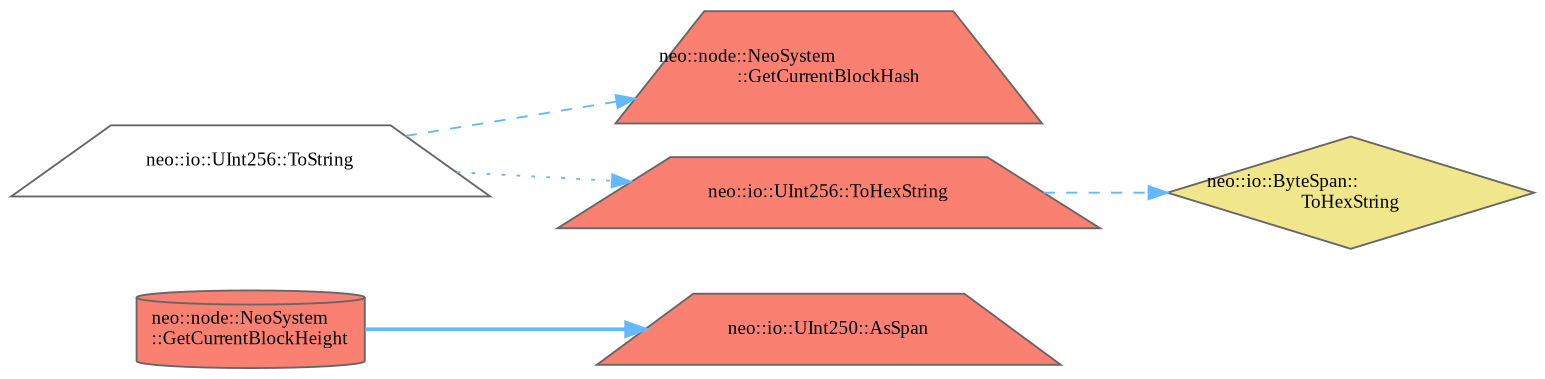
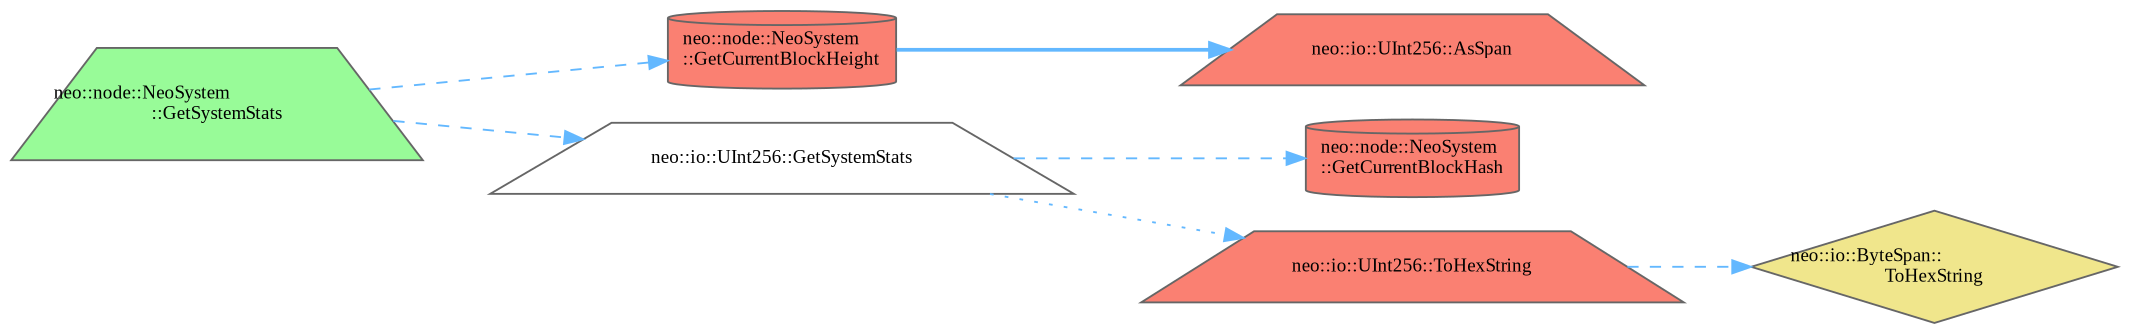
node "neo::node::NeoSystem ::GetCurrentBlockHash": shape trapezium -> cylinder
node "neo::node::NeoSystem ::GetSystemStats": added
node "neo::io::UInt256::ToString": label "neo::io::UInt256::ToString" -> "neo::io::UInt256::GetSystemStats"
node "neo::io::UInt250::AsSpan": label "neo::io::UInt250::AsSpan" -> "neo::io::UInt256::AsSpan"
